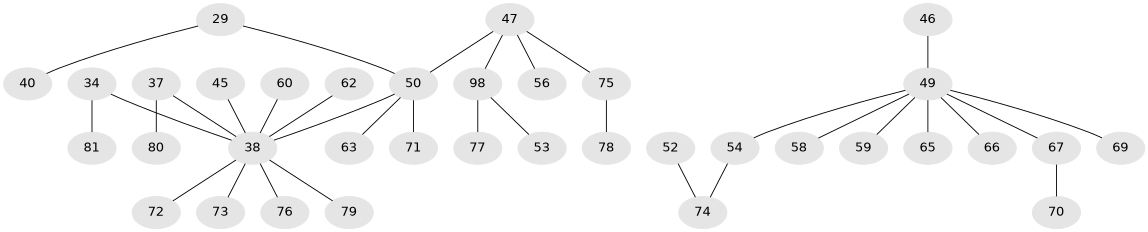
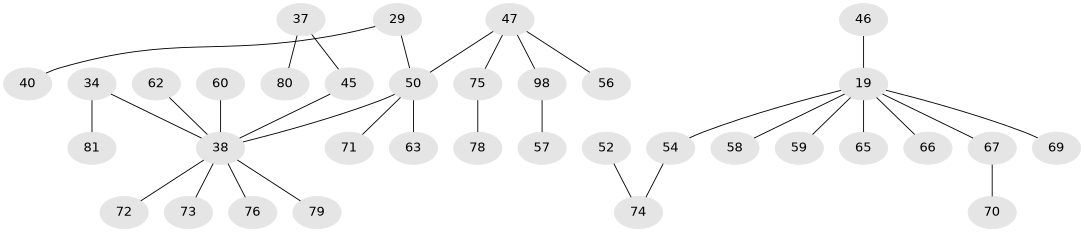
node "49": label "49" -> "19"
edge "37" -- "38": now "37" -- "45"
node "77": removed
node "53": label "53" -> "57"
